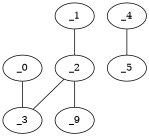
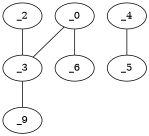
node "_1": removed
node "_6": added
edge "_2" -- "_9": now "_3" -- "_9"
